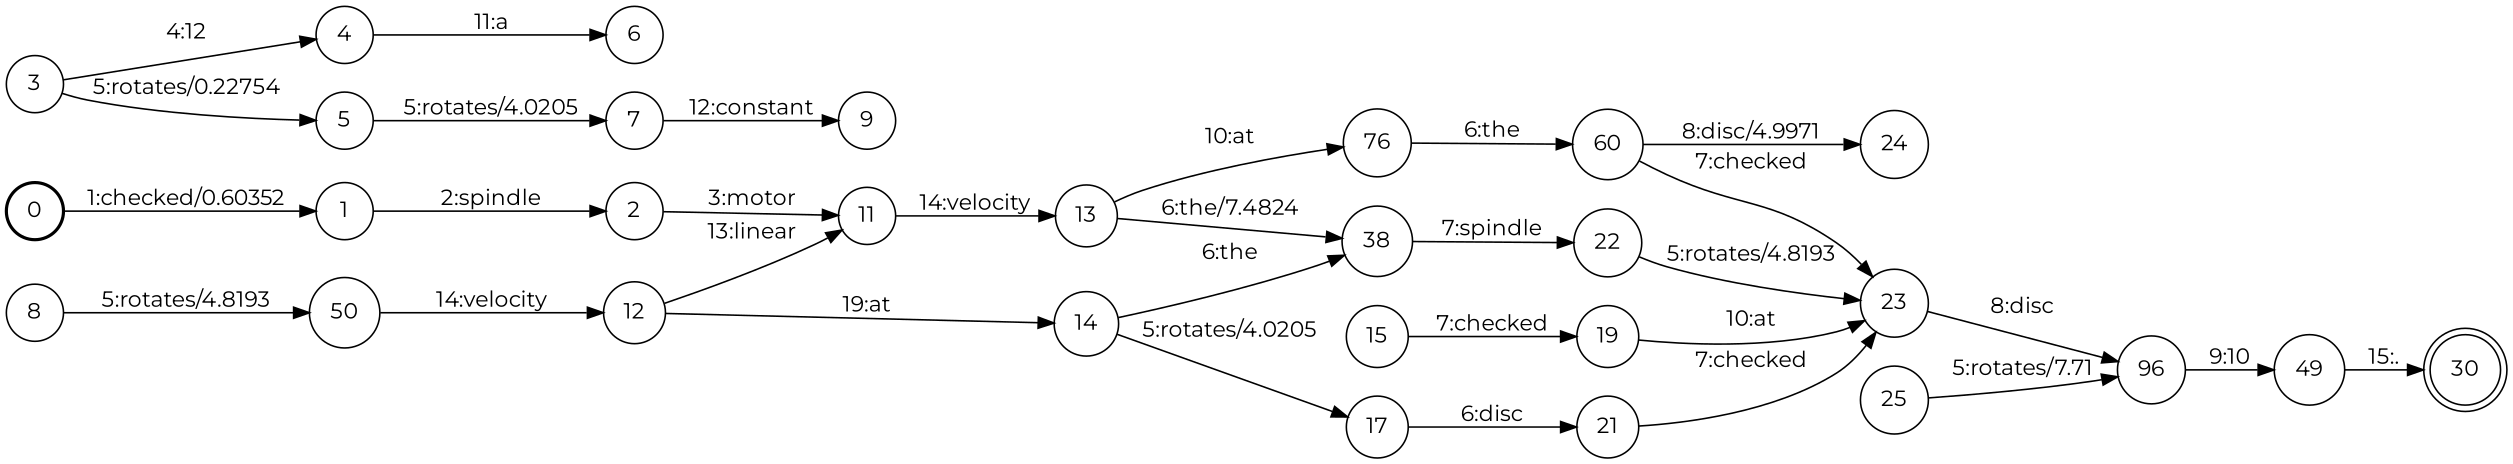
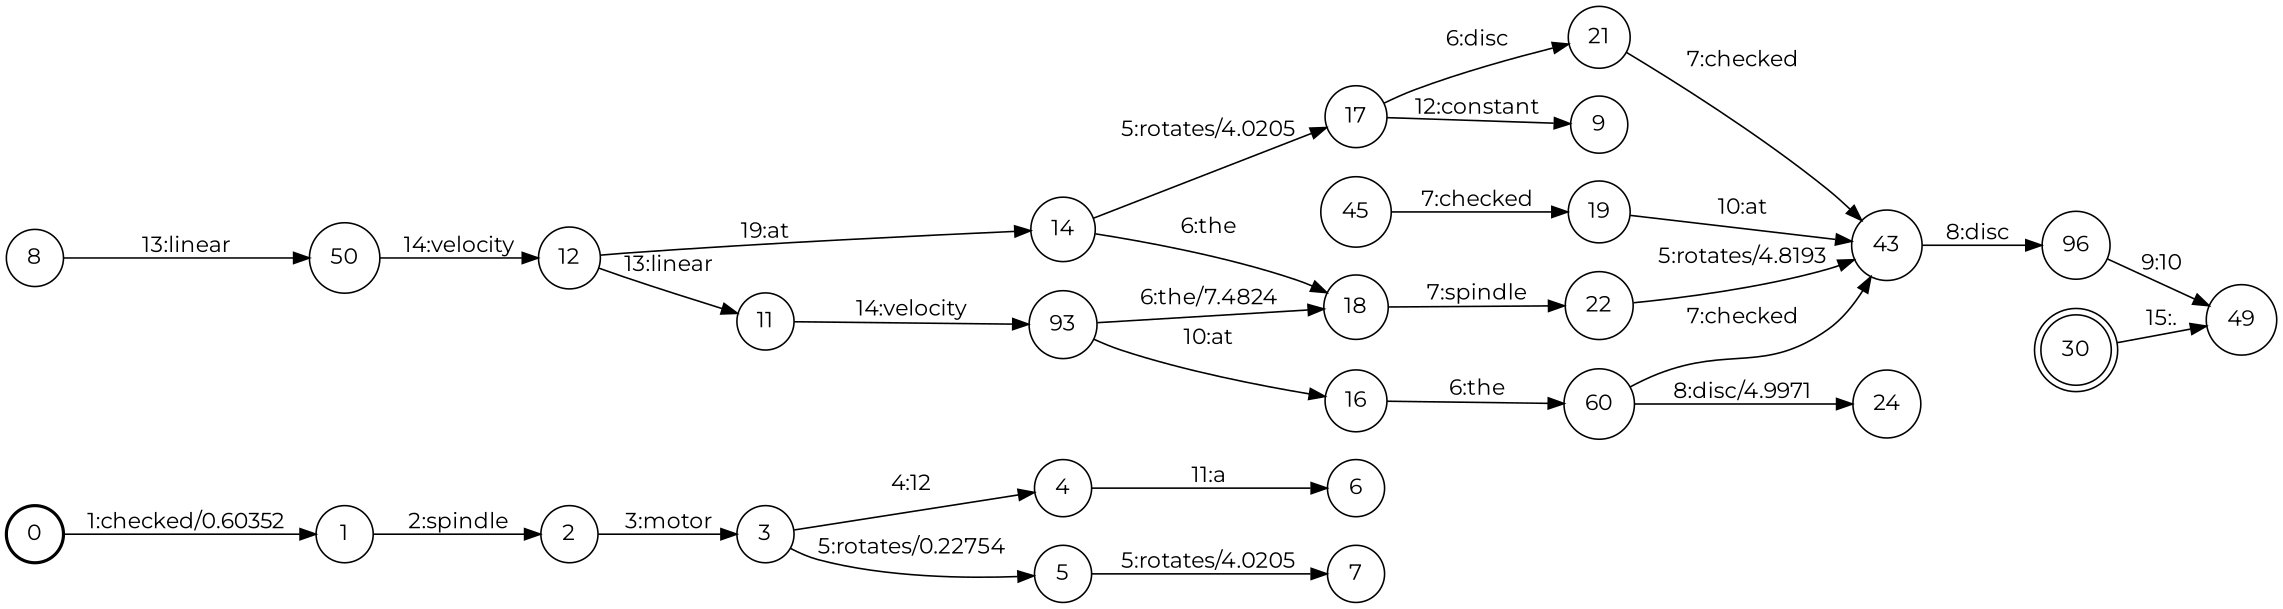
edge "7" -> "9": now "17" -> "9"
node "76": label "76" -> "16"
edge "2" -> "11": now "2" -> "3"
node "13": label "13" -> "93"
node "38": label "38" -> "18"
edge "8" -> "50": label "5:rotates/4.8193" -> "13:linear"
node "23": label "23" -> "43"
node "15": label "15" -> "45"
edge "49" -> "30": reversed
node "25": removed
